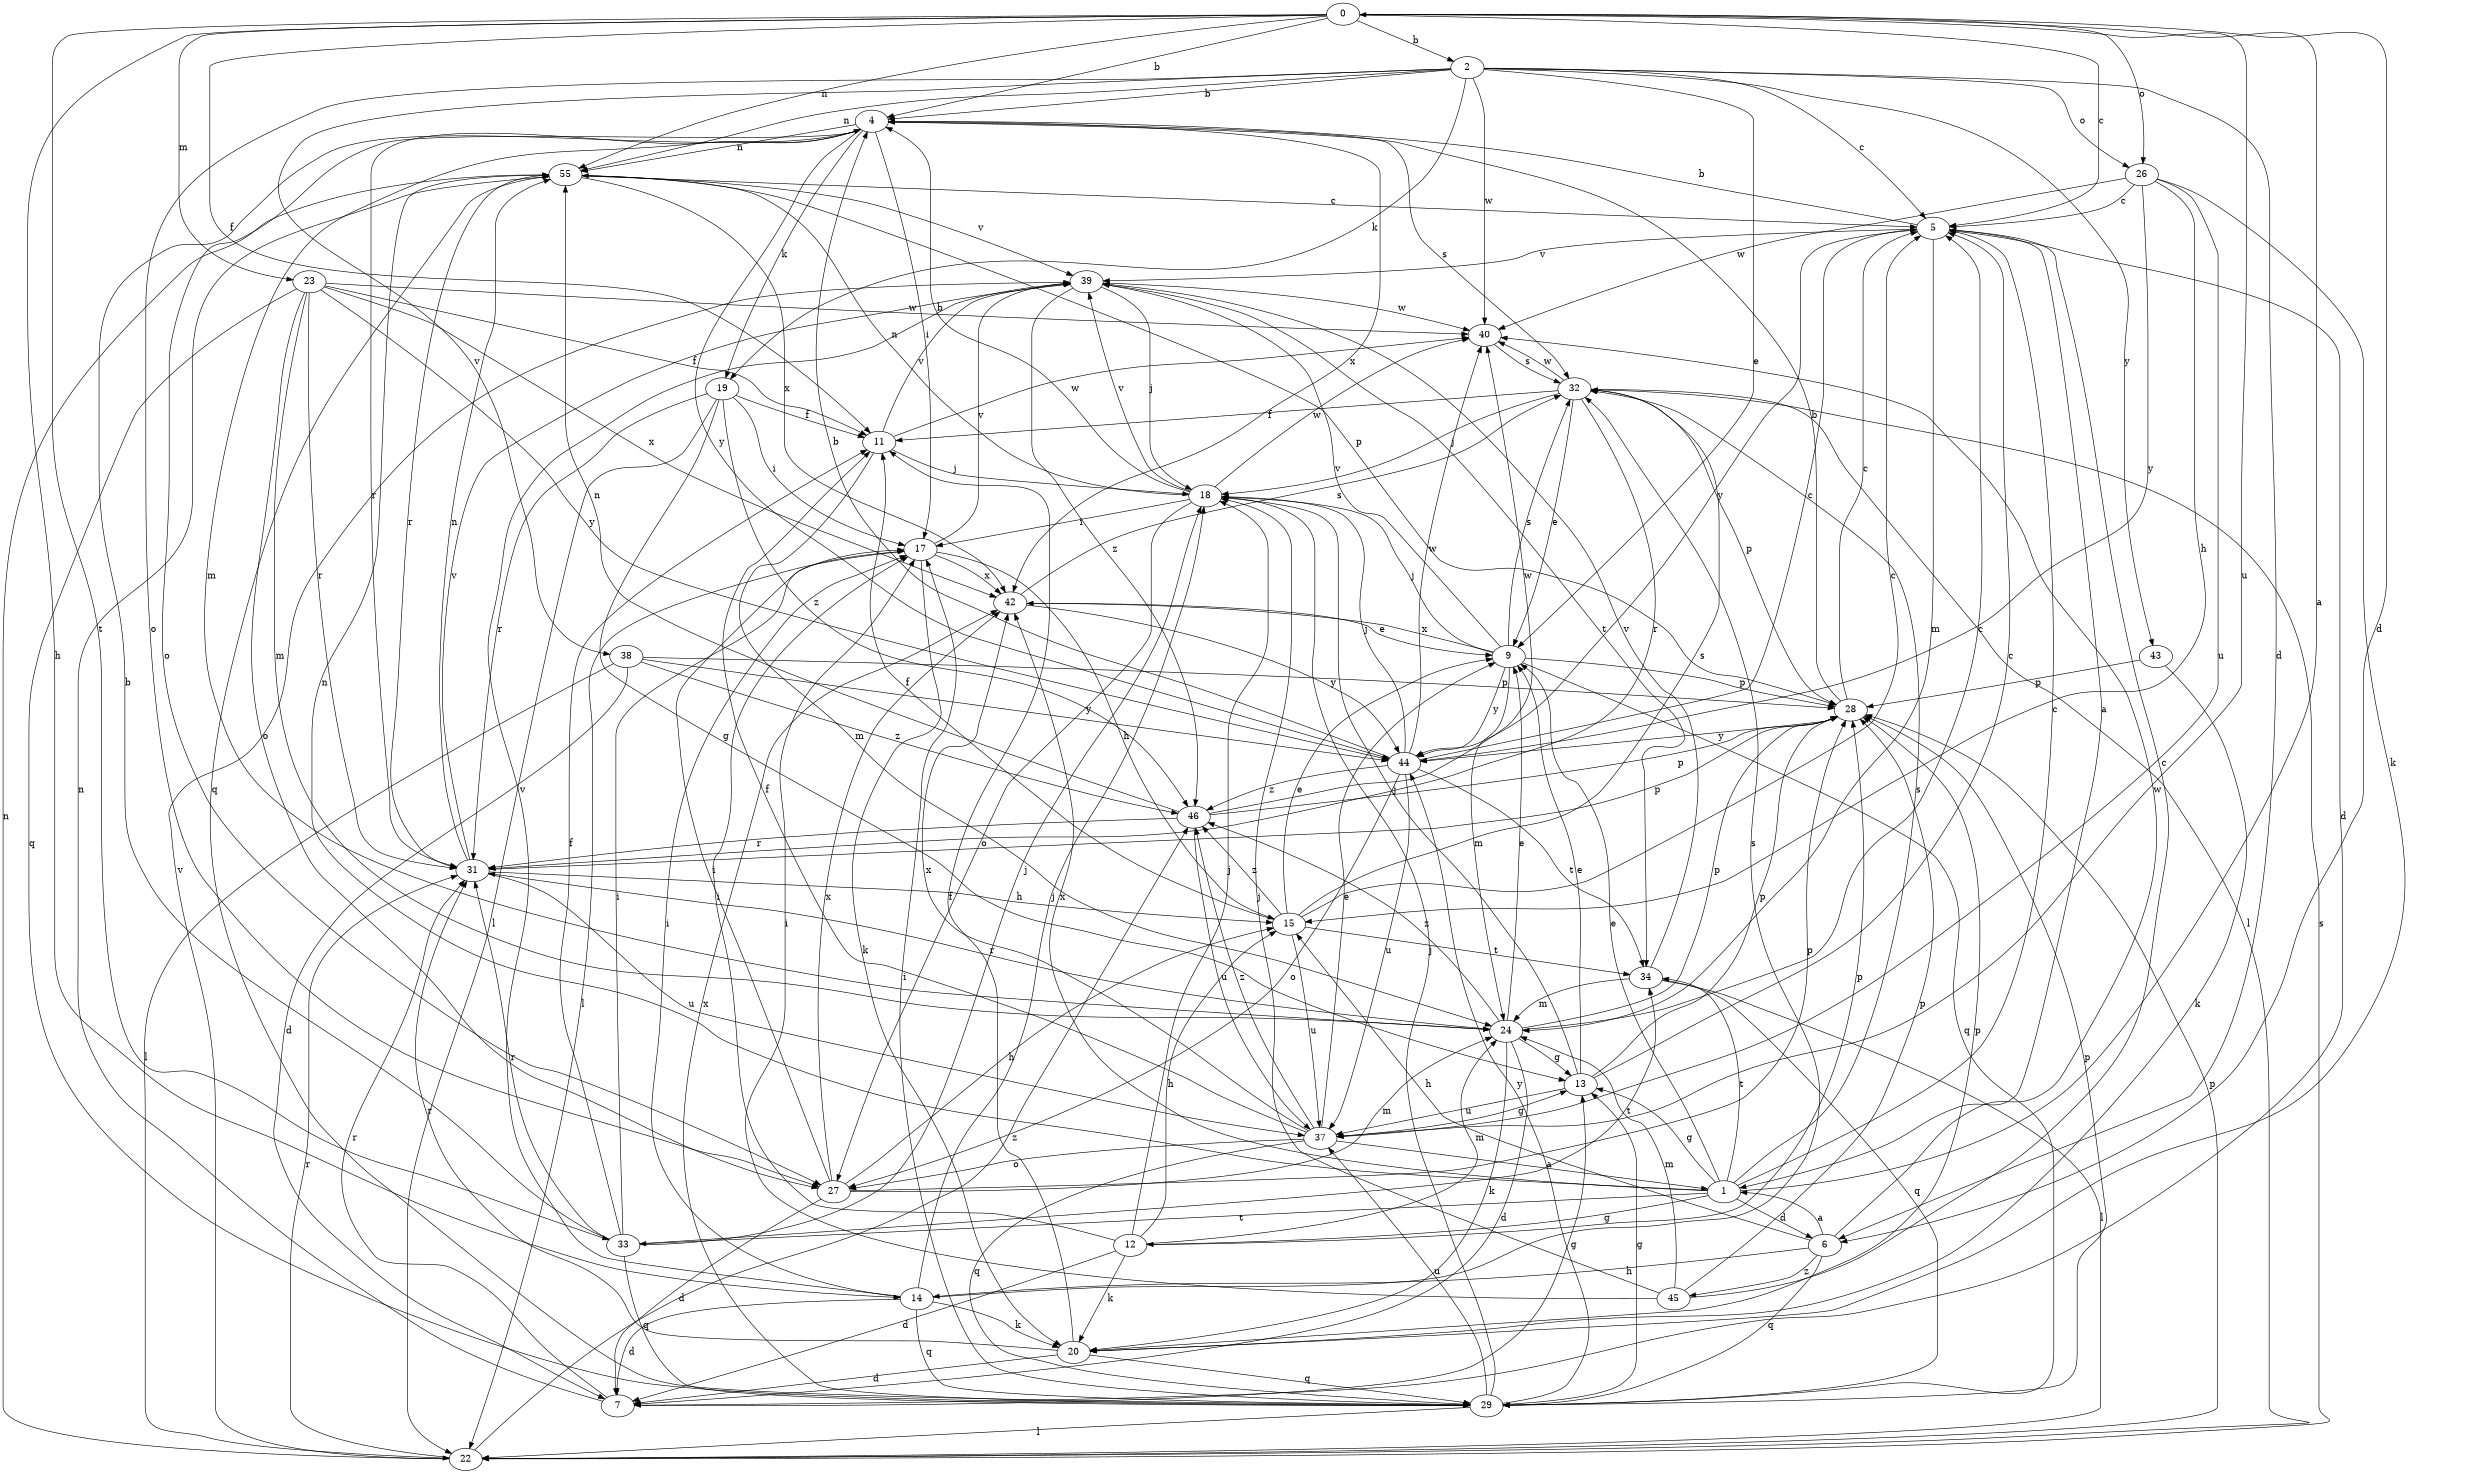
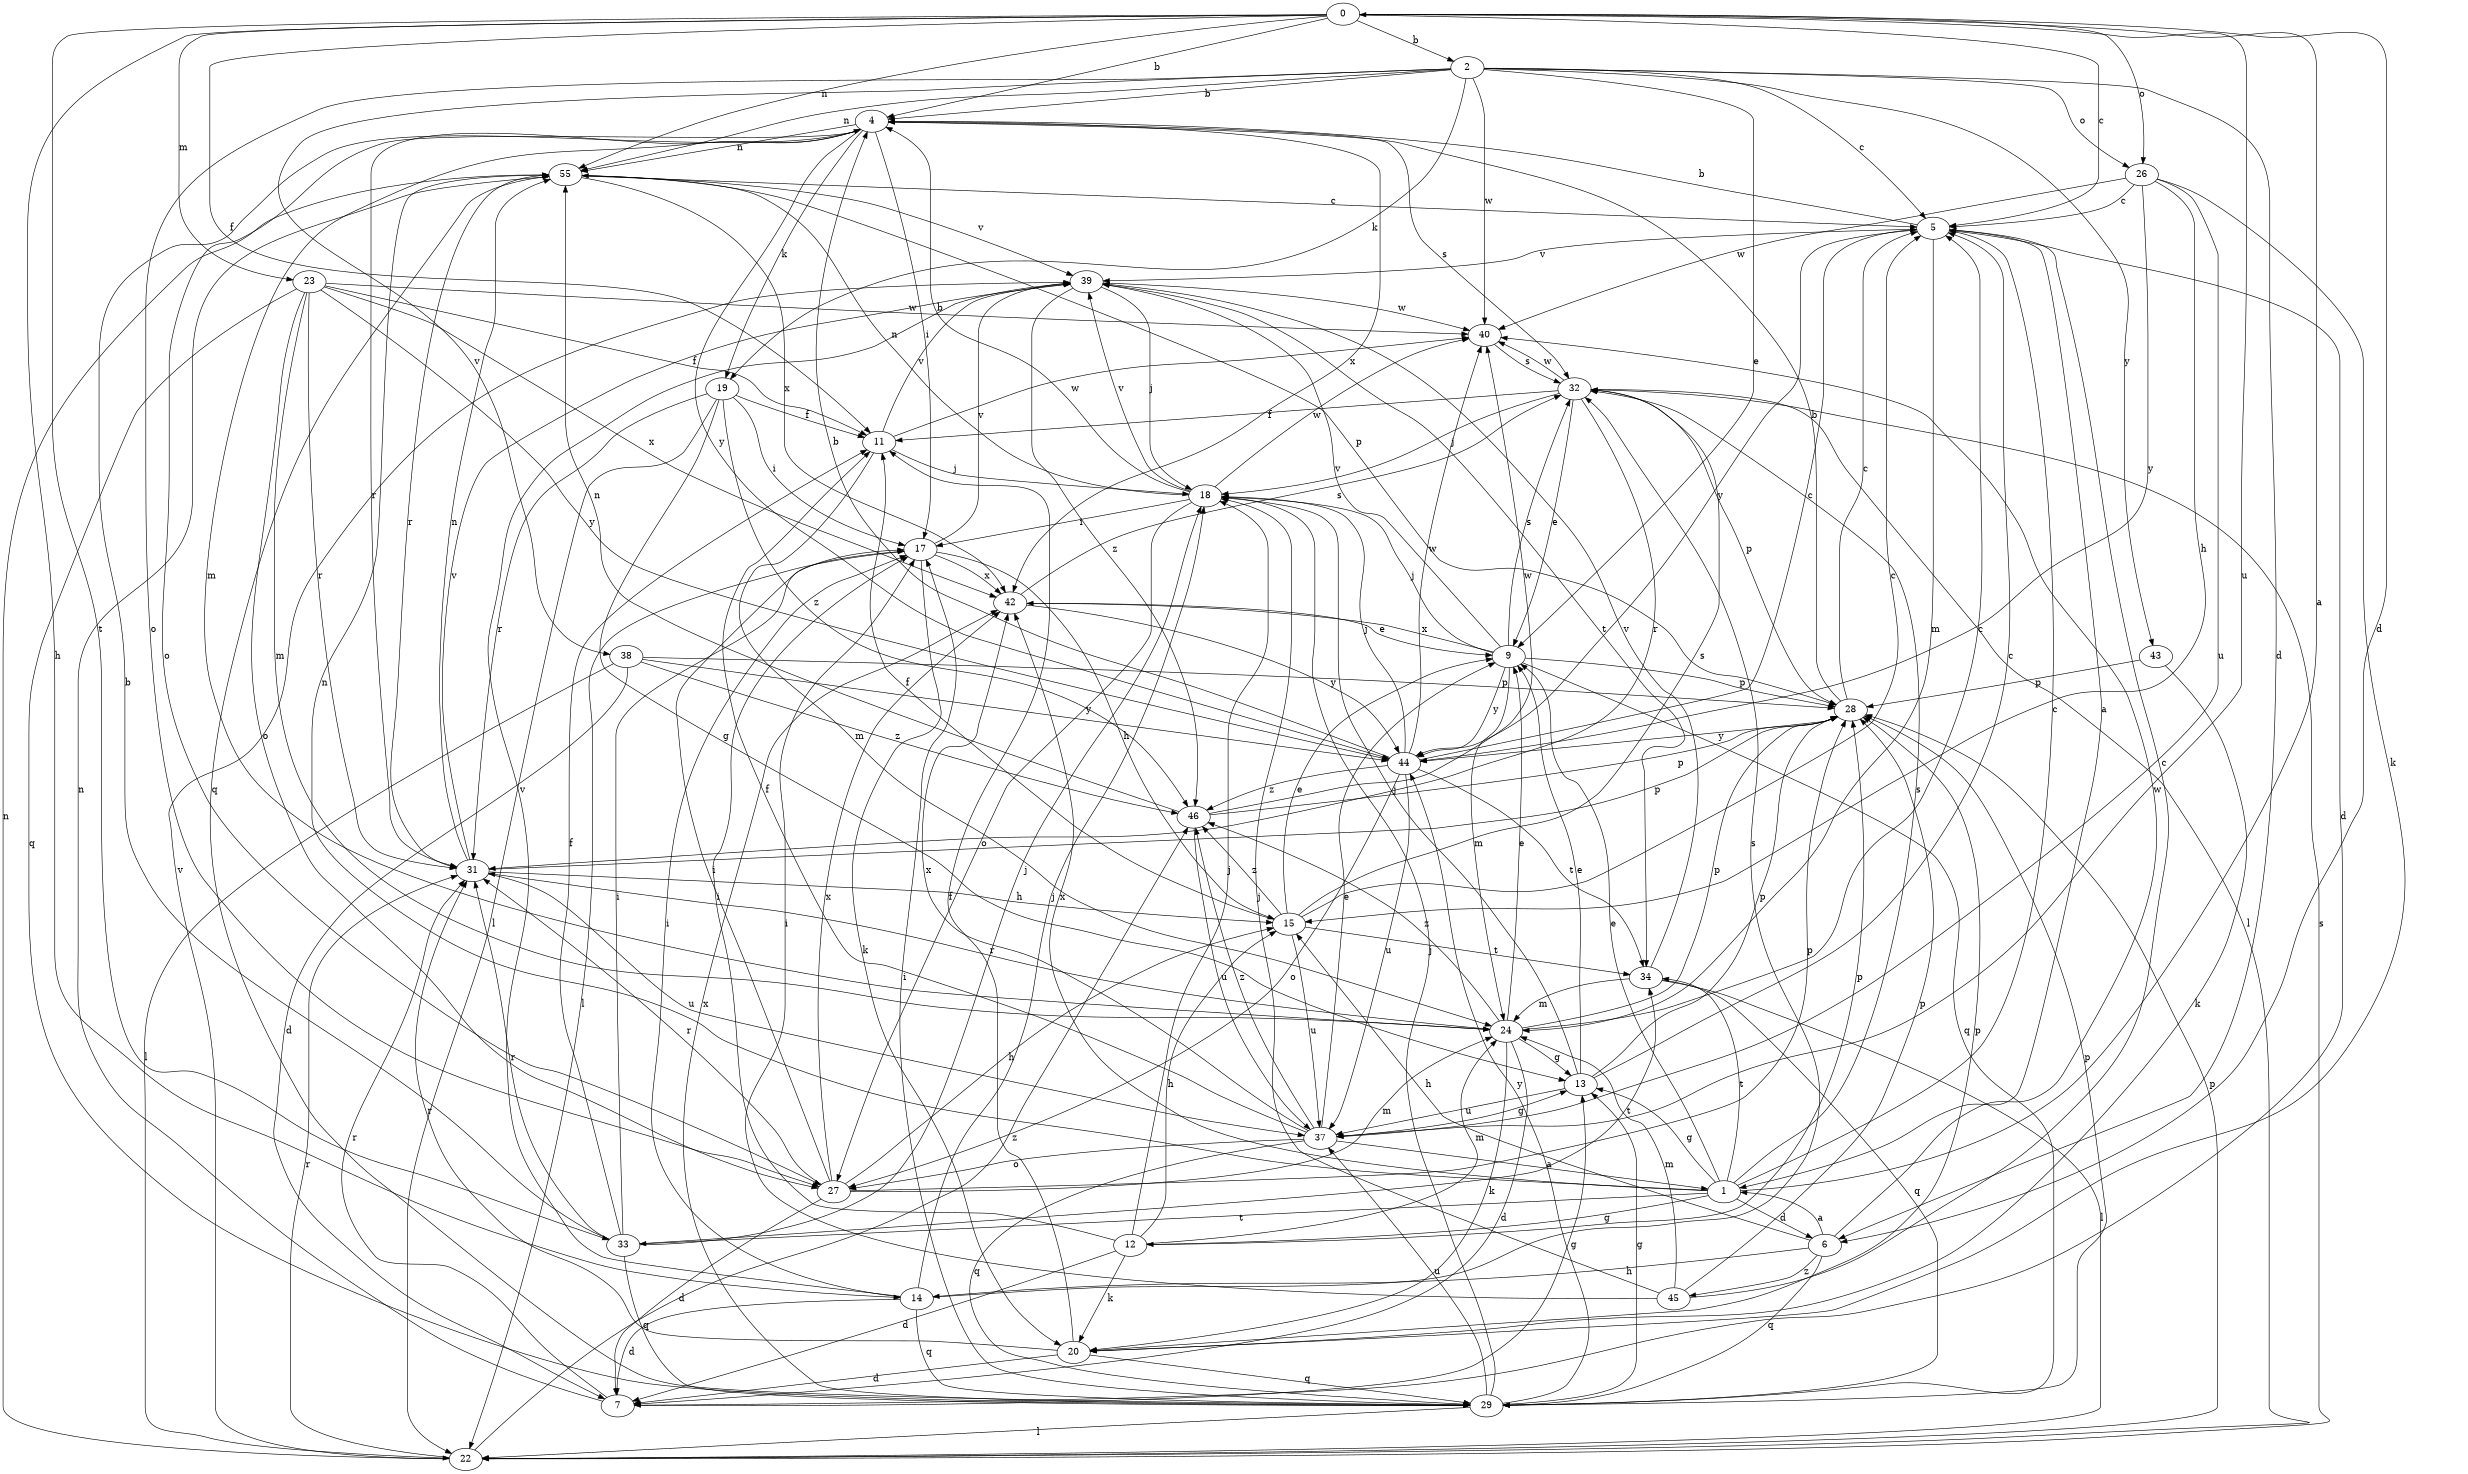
edge "46" -> "31": now "27" -> "31"
edge "14" -> "20": removed, label "k"
